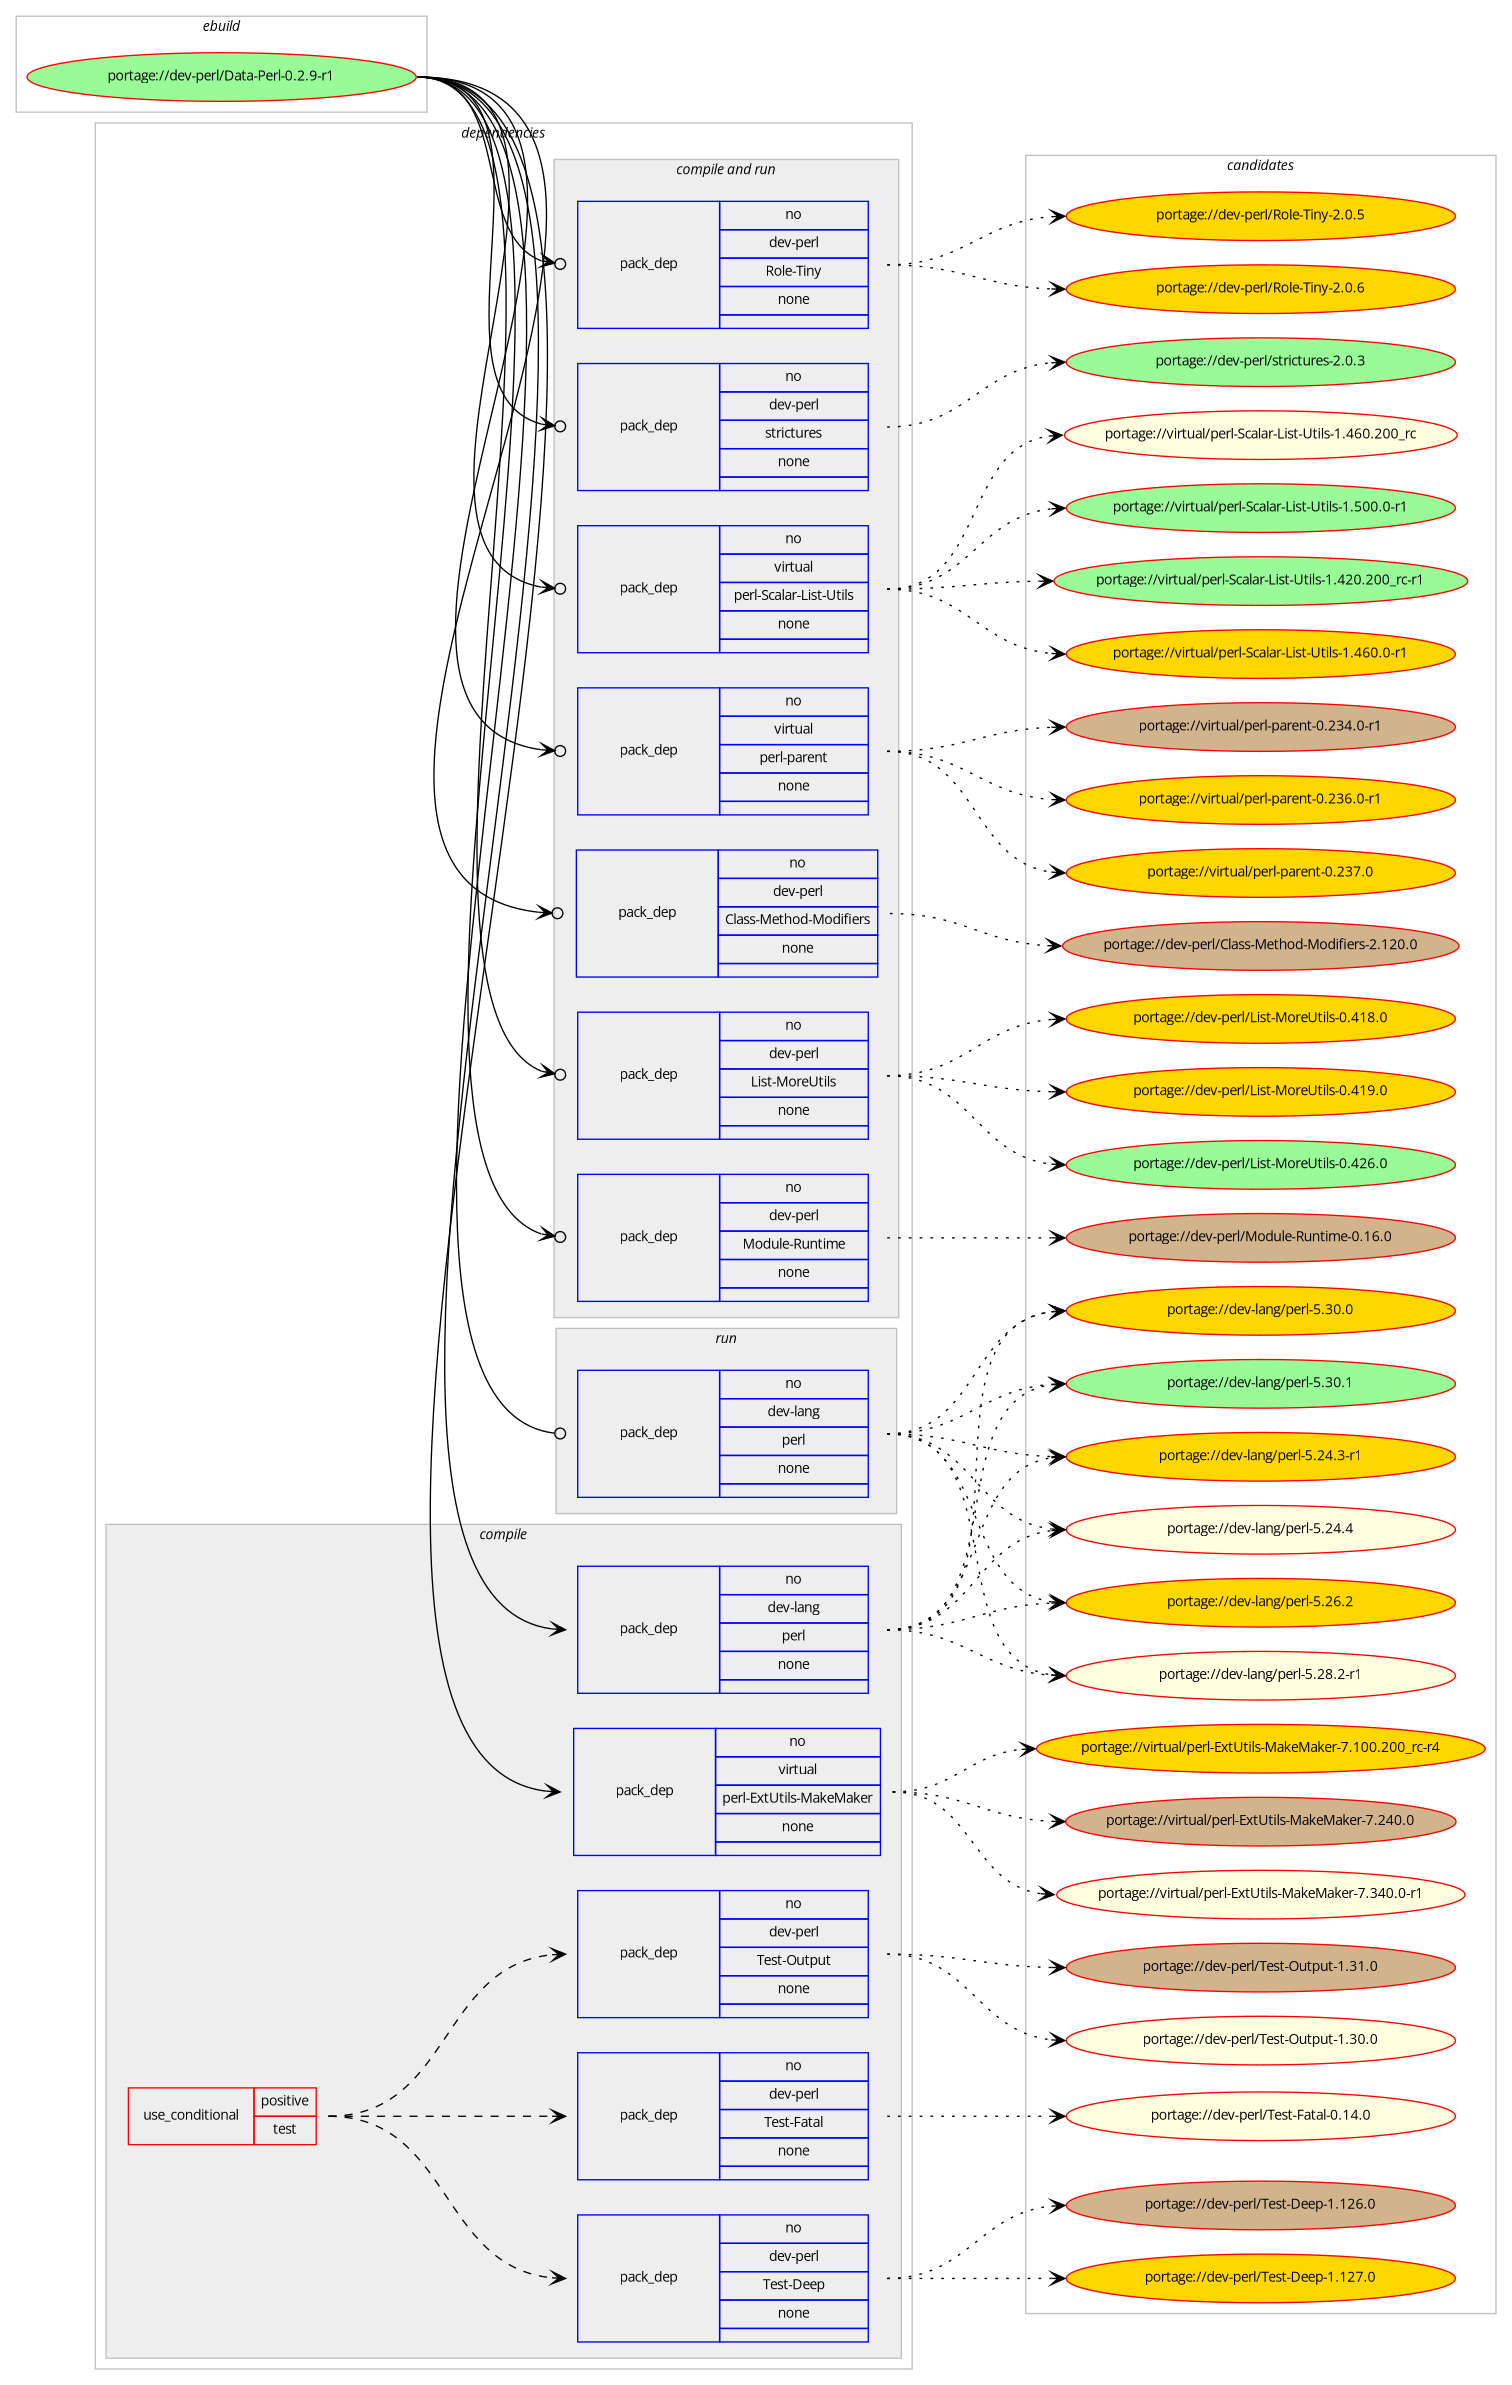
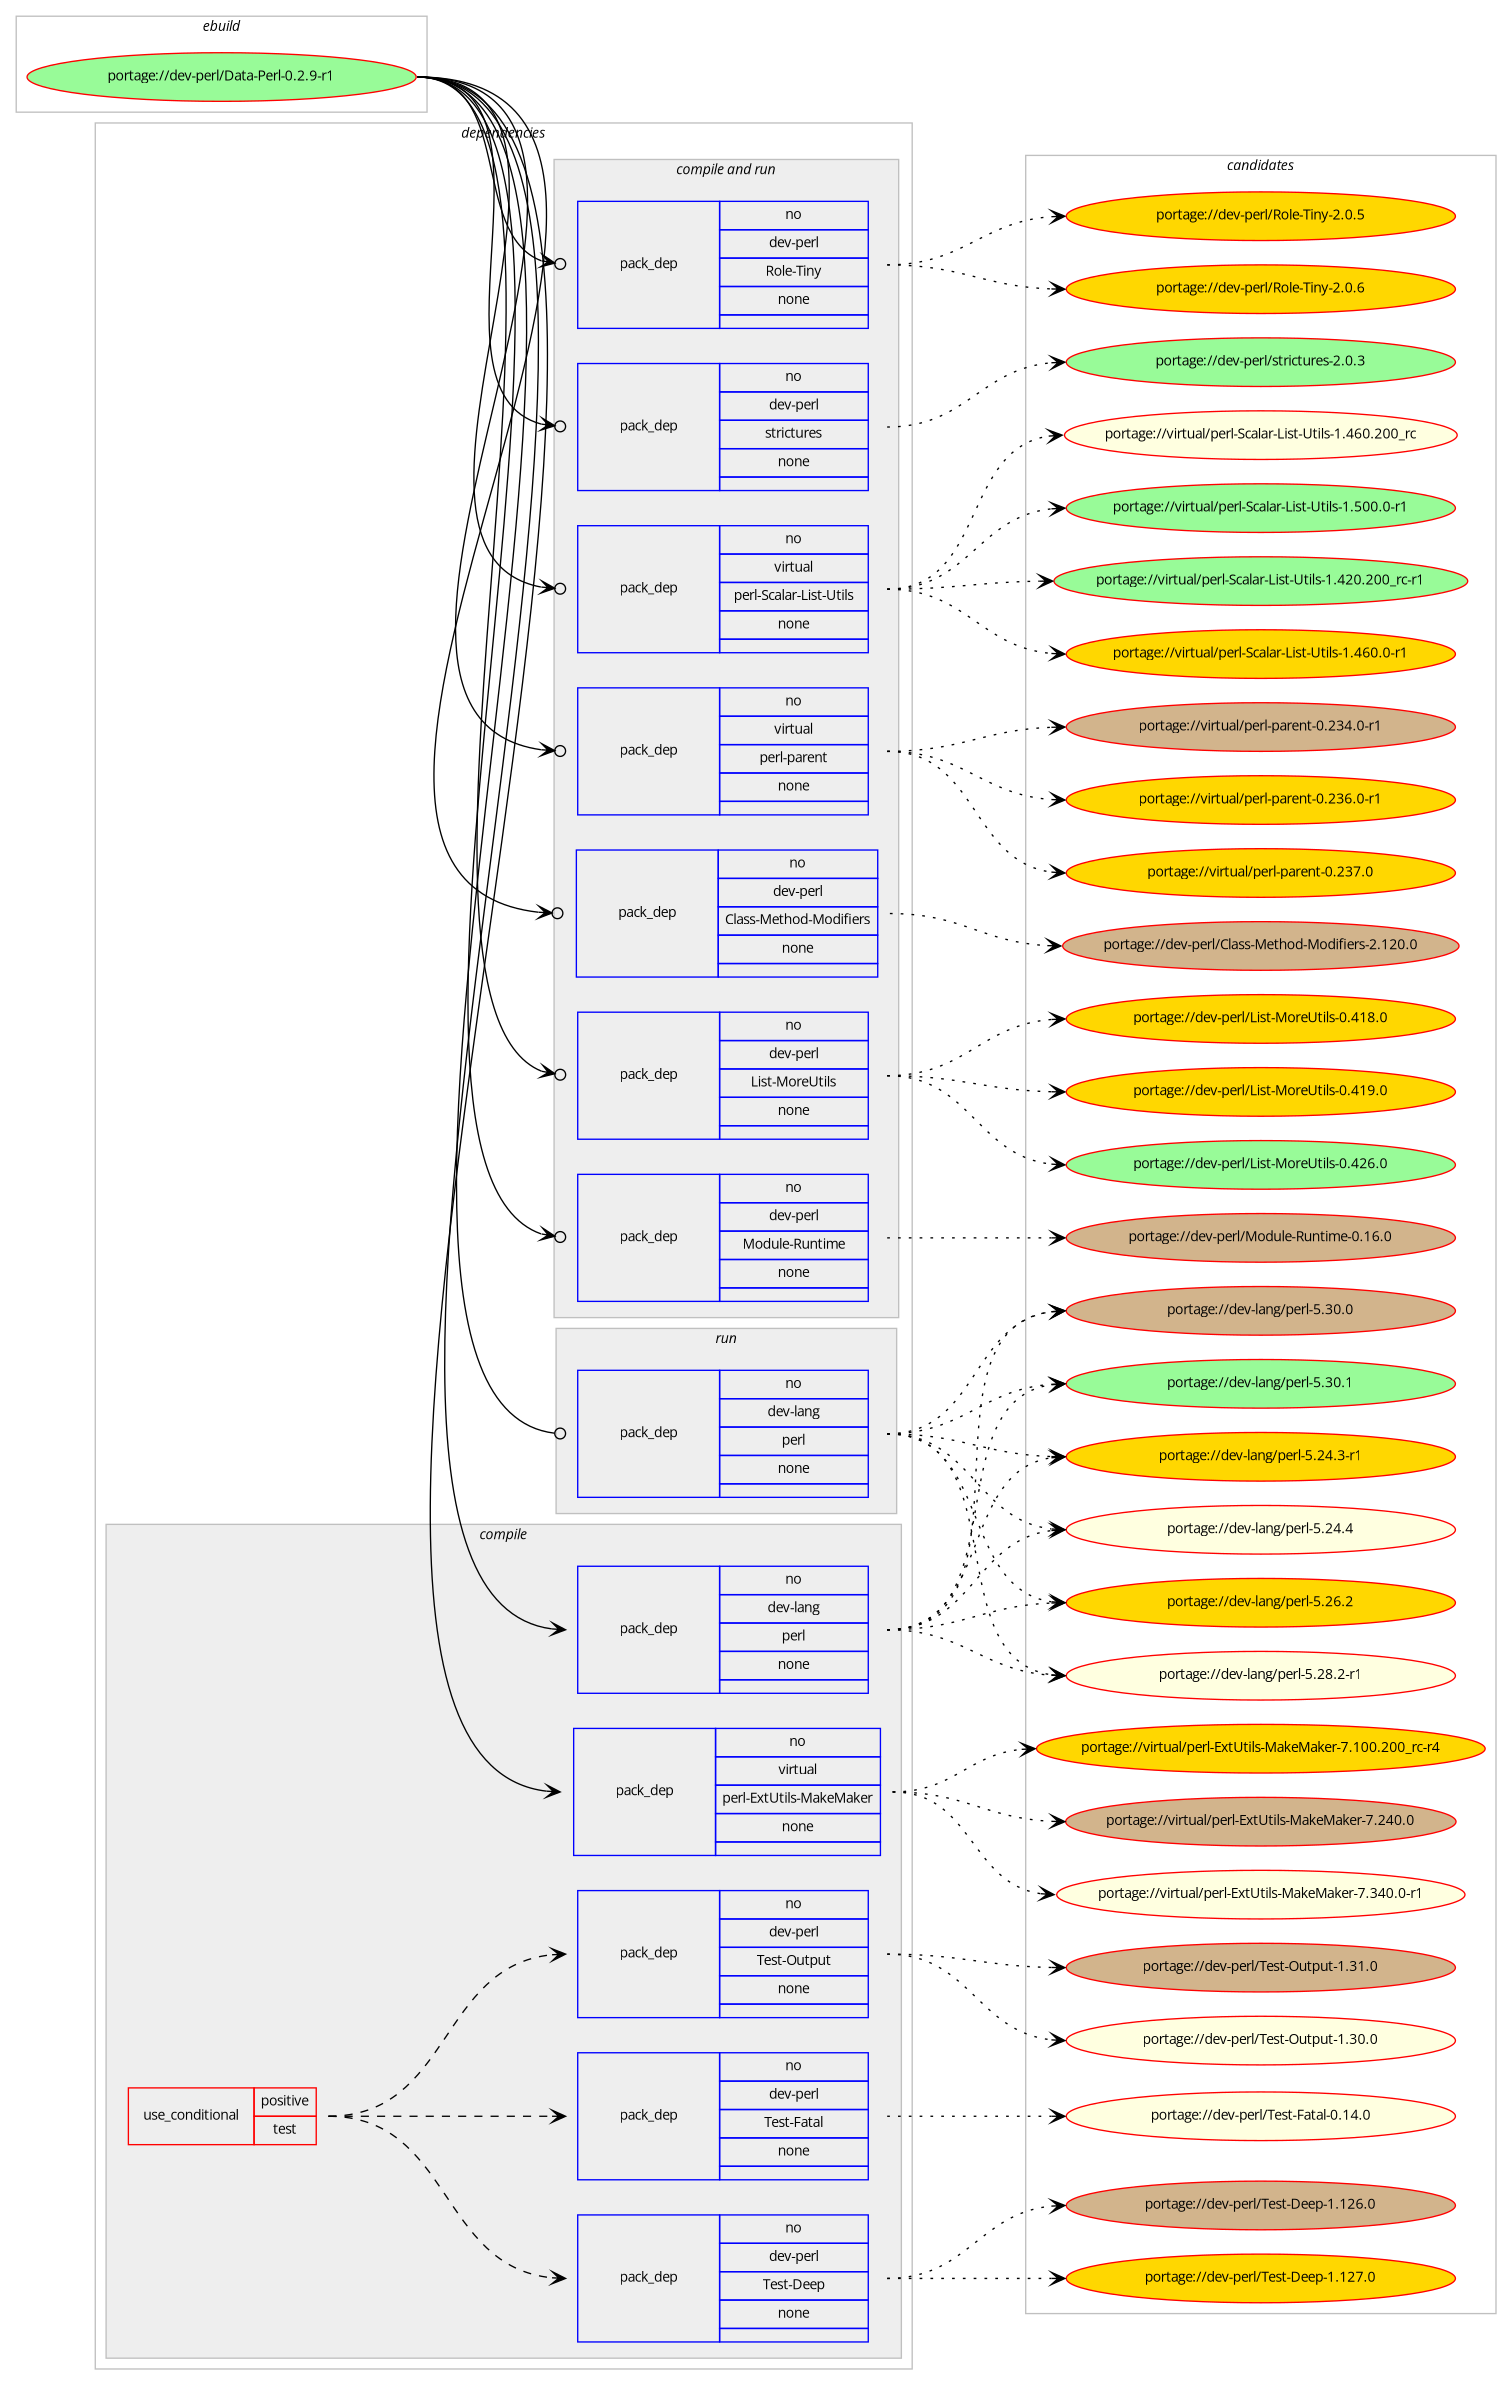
node "portage://dev-lang/perl-5.30.0": fillcolor gold -> tan
